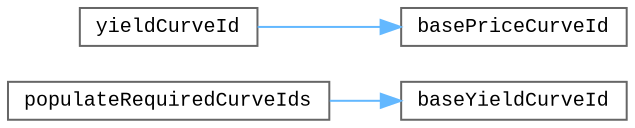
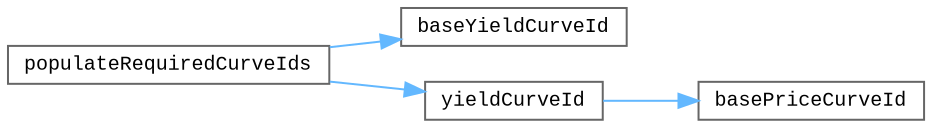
edge "populateRequiredCurveIds" -> "yieldCurveId": added
